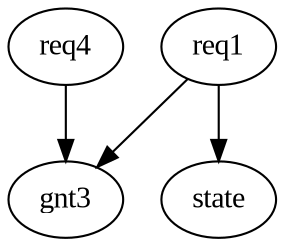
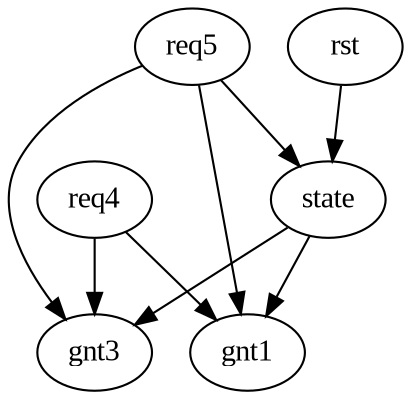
node "req1": label "req1" -> "req5"
node "rst": added
edge "state" -> "gnt3": added
node "gnt1": added
